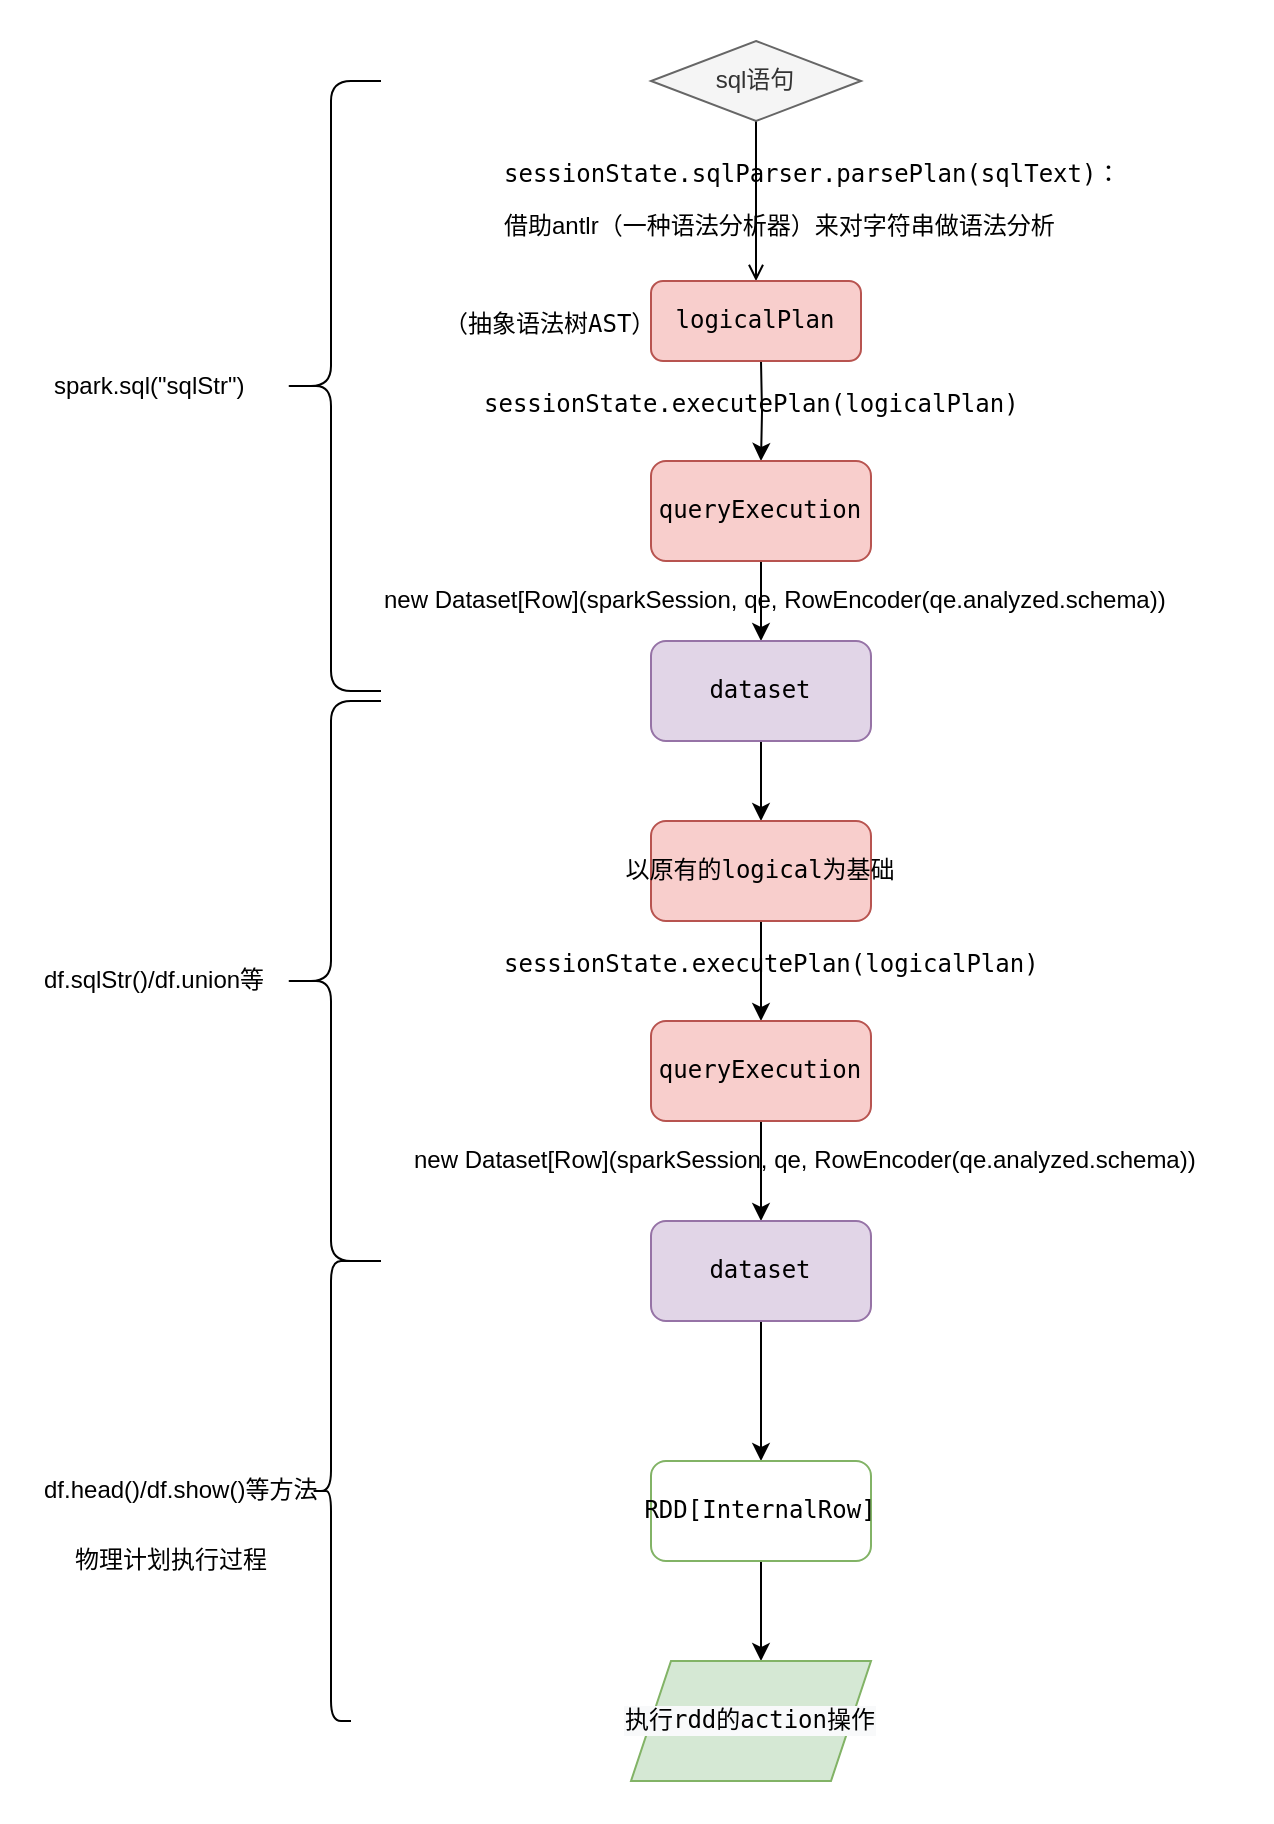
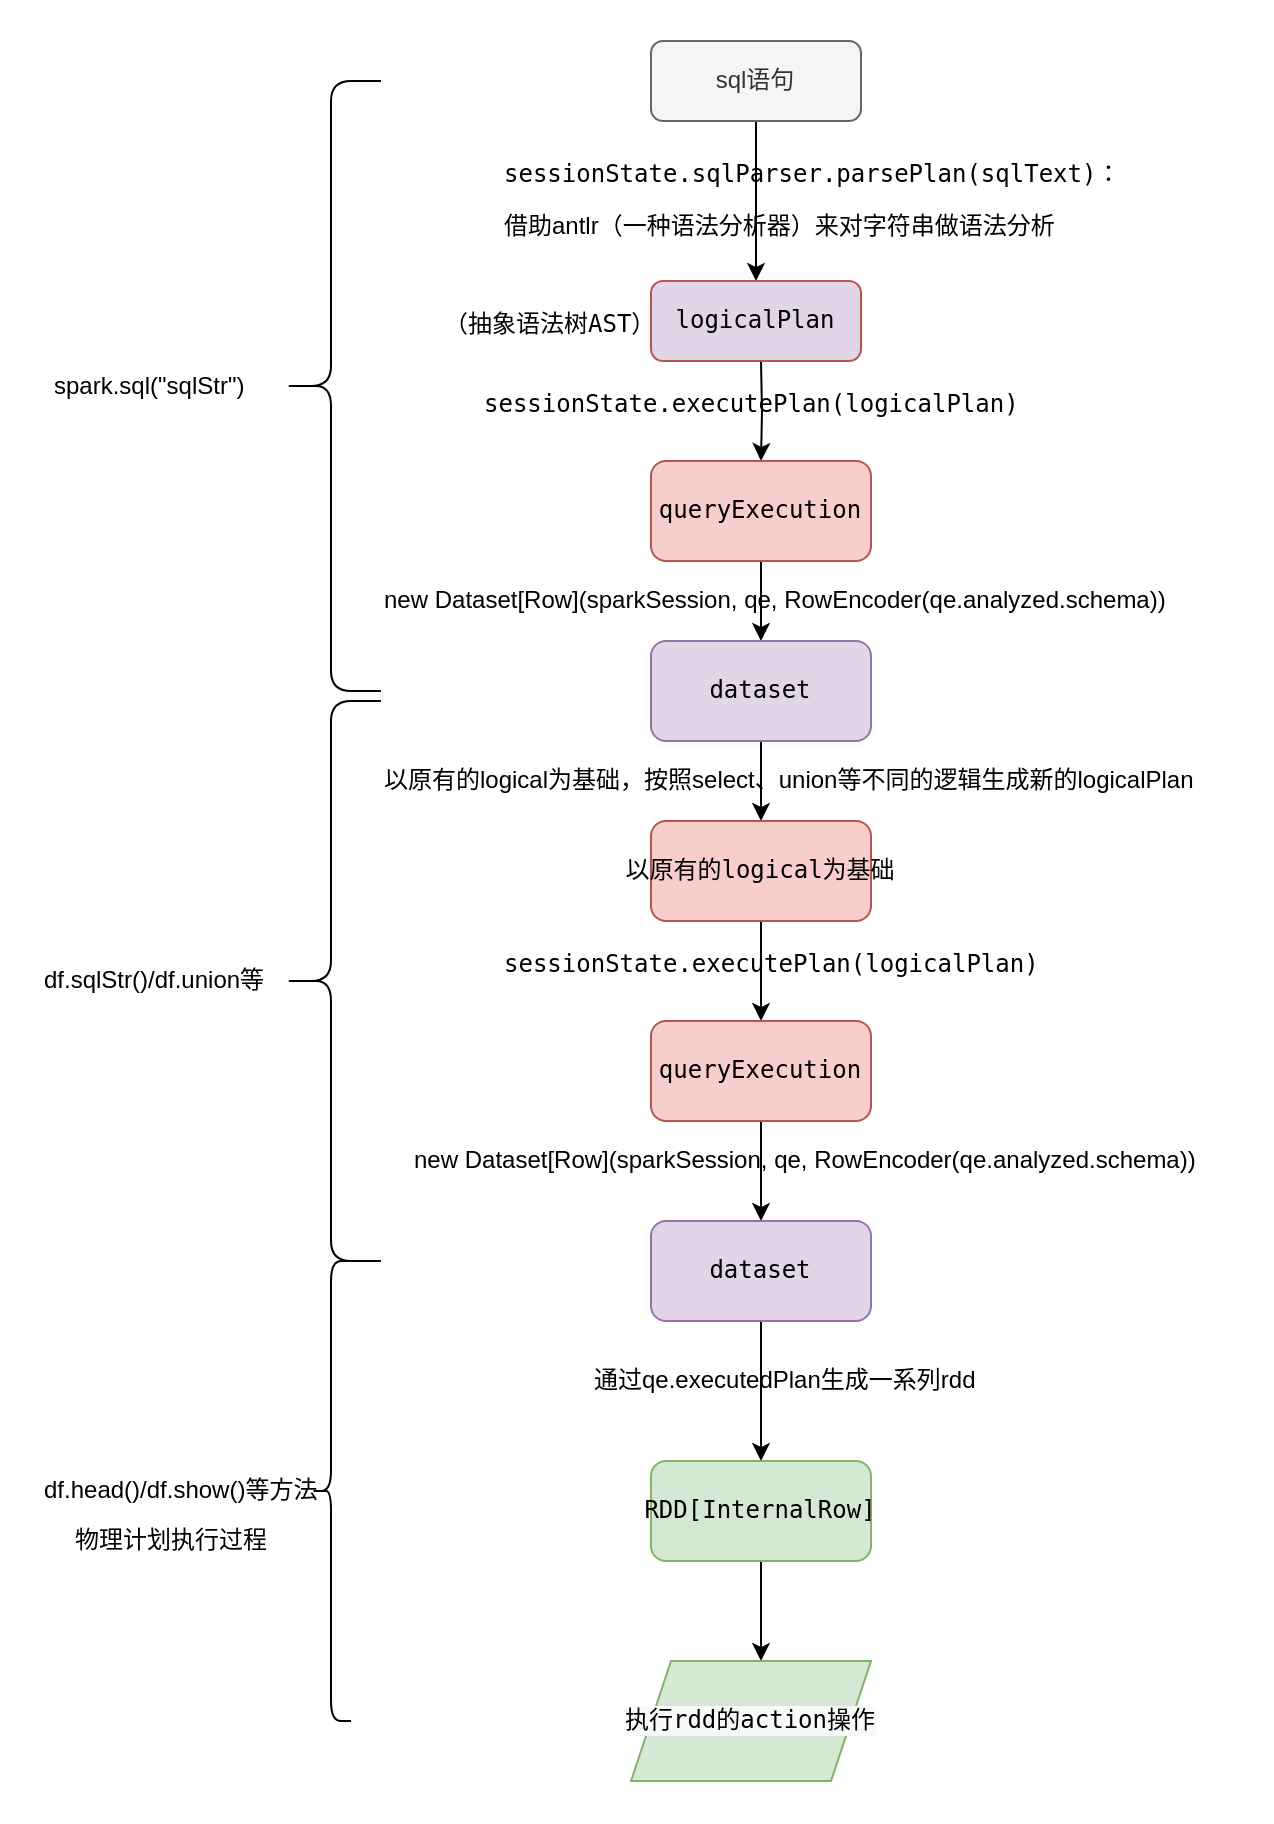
node "sql语句": shape diamond -> rounded rectangle
edge "sql语句" -> "logicalPlan": arrowhead open -> classic
node "logicalPlan": fillcolor #f8cecc -> #e1d5e7
node "以原有的logical为基础，按照select、union等不同的逻辑生成新的logicalPlan": added
node "通过qe.executedPlan生成一系列rdd": added
node "RDD[InternalRow]": fillcolor #ffffff -> #d5e8d4
node "物理计划执行过程": moved (171, 1561) -> (171, 1541)
